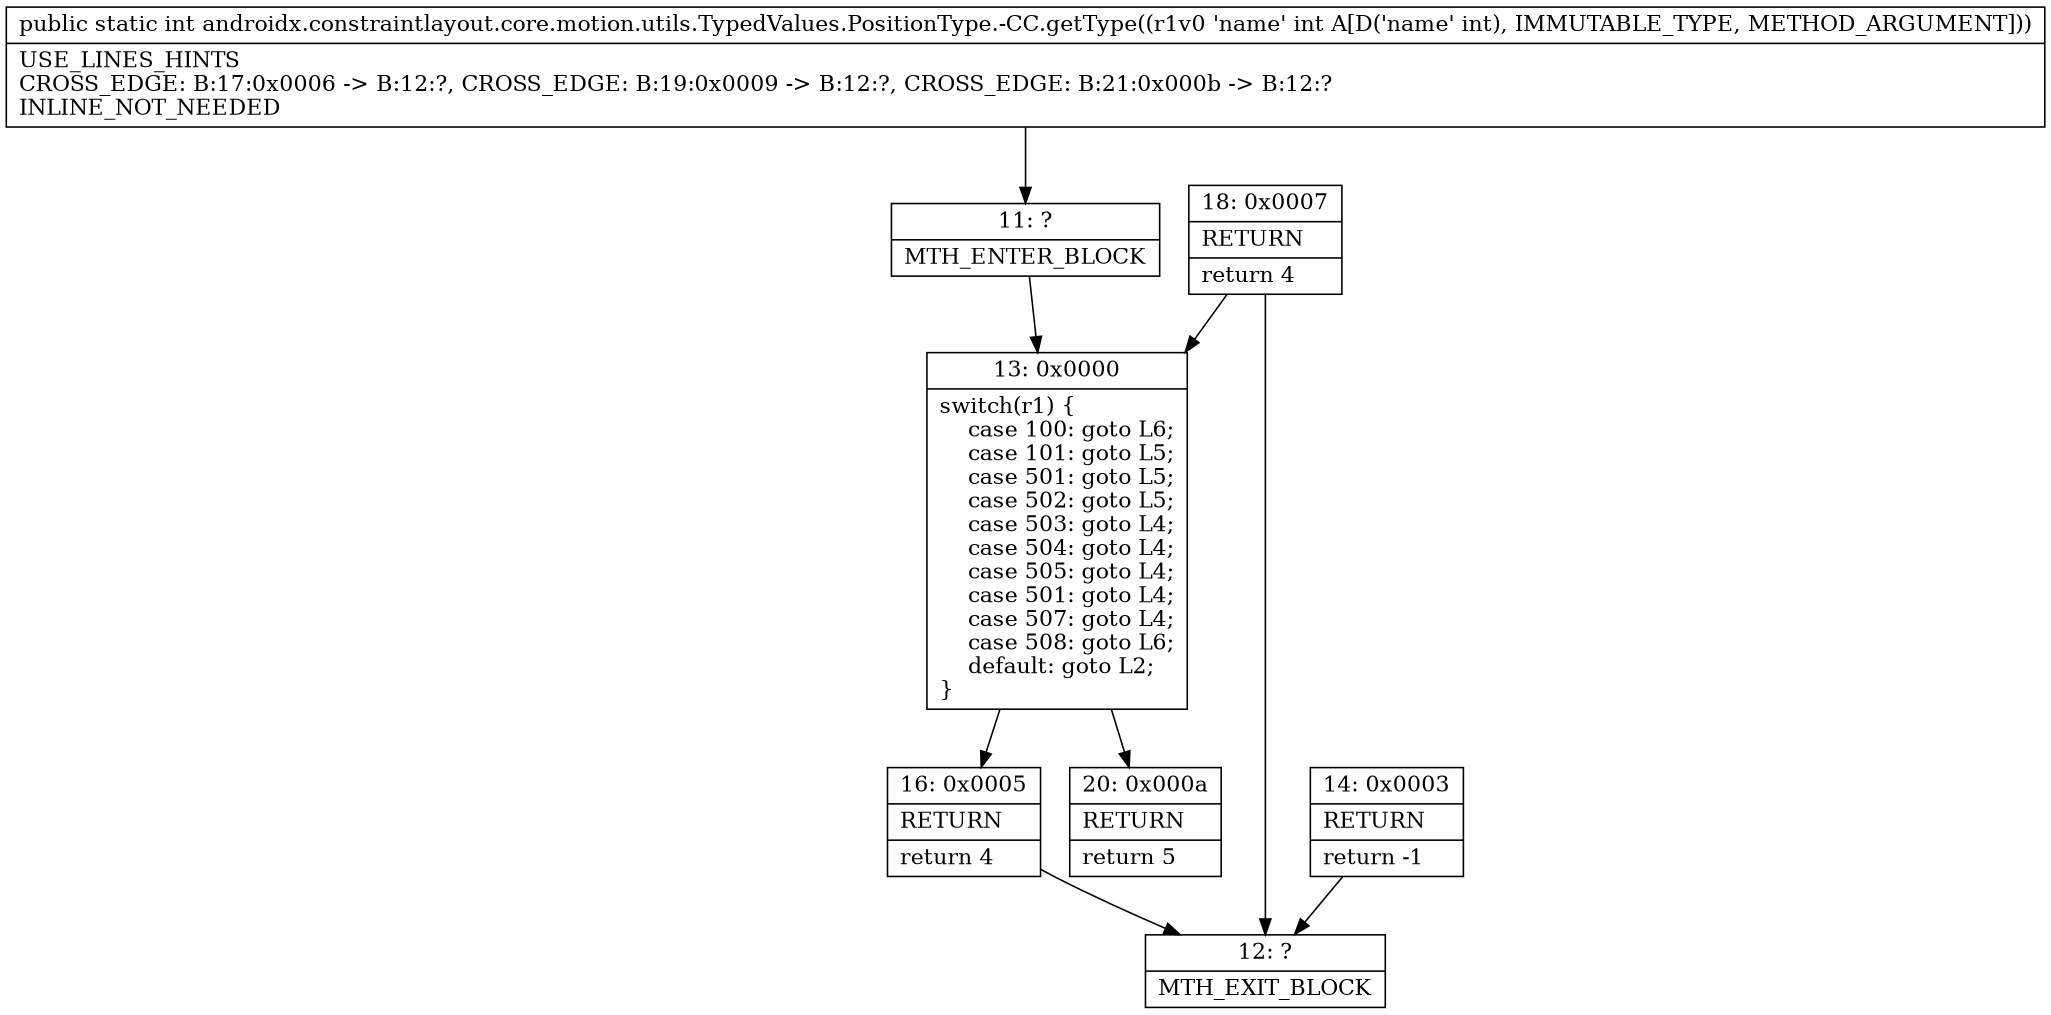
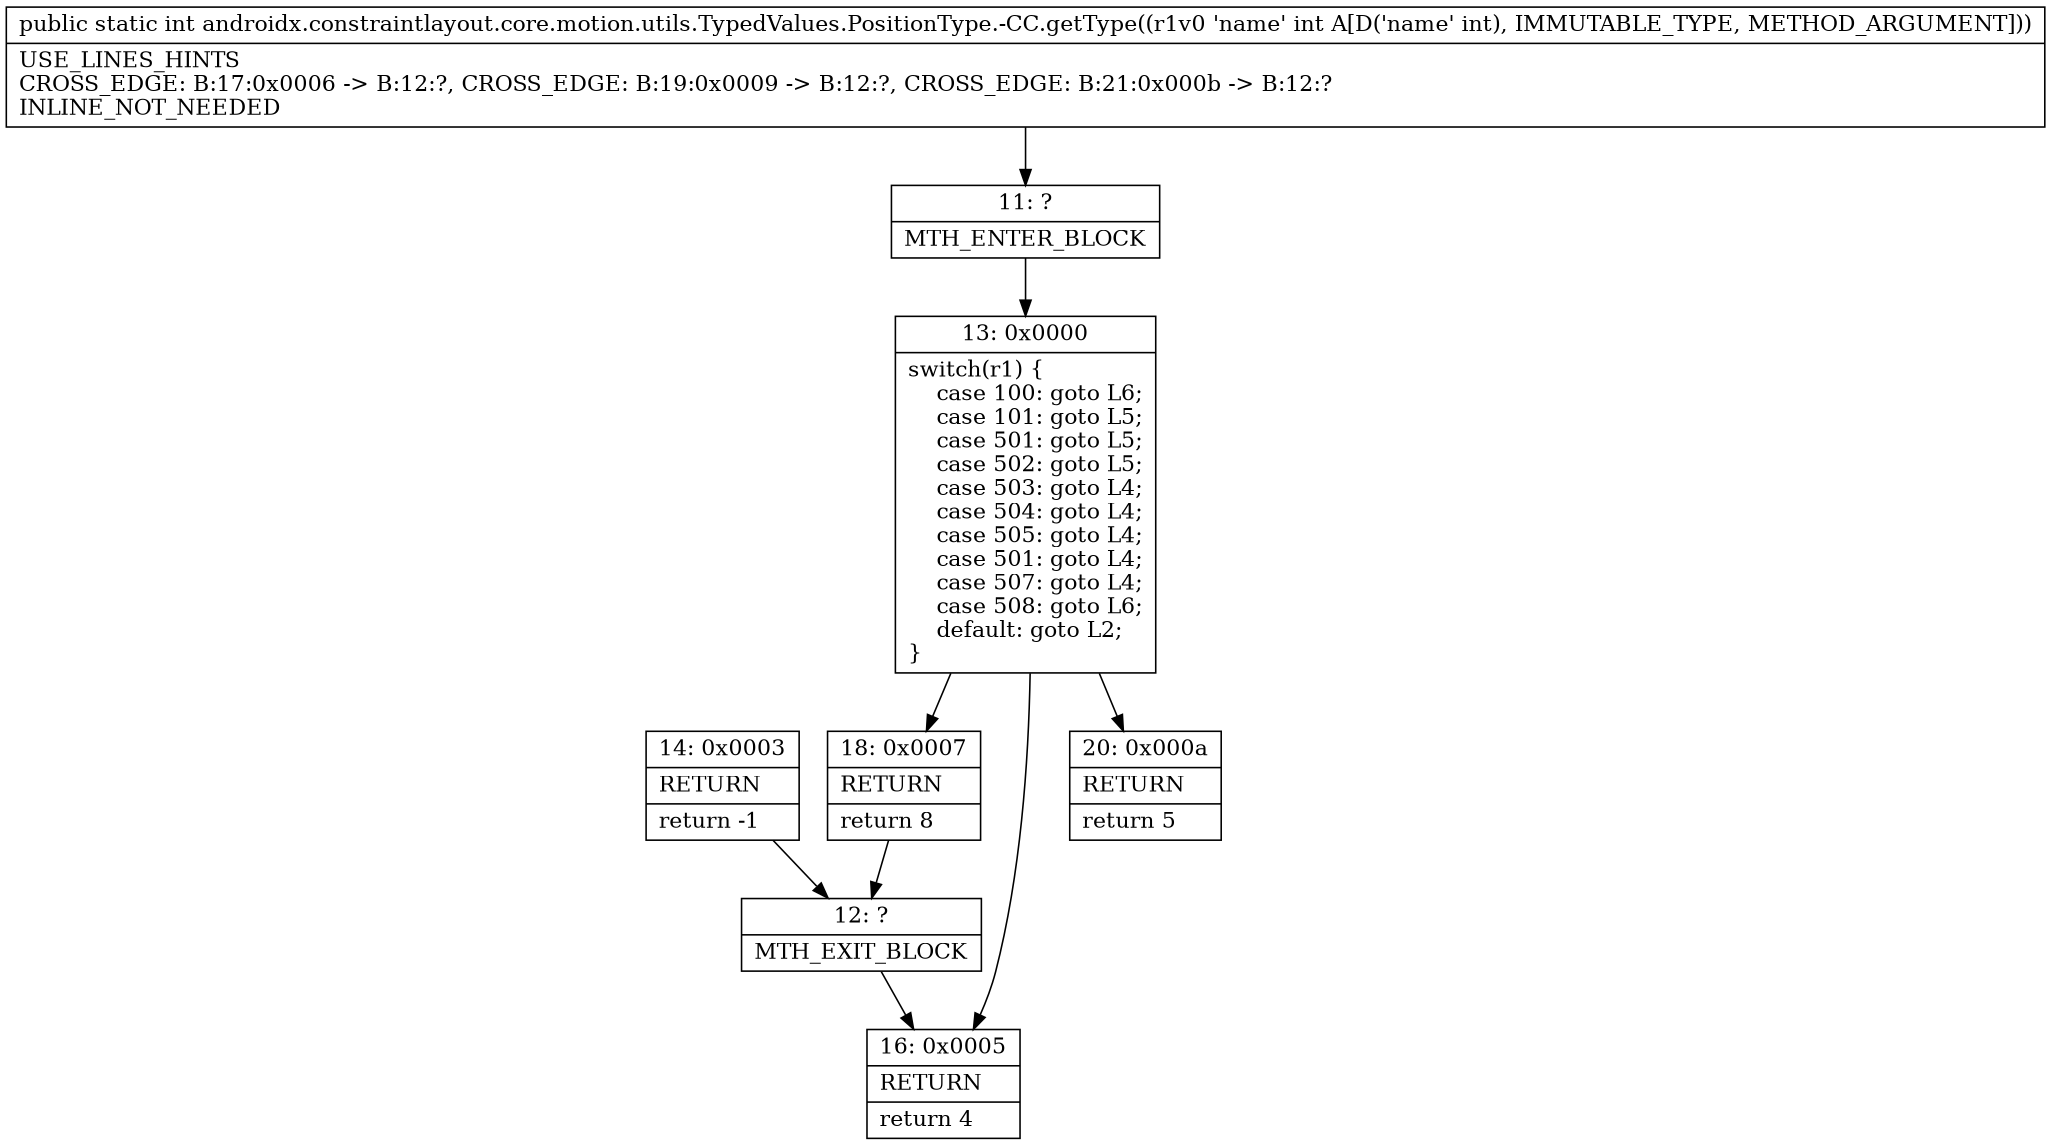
node "18: 0x0007": text "return 4" -> "return 8"
edge "18: 0x0007" -> "13: 0x0000": reversed
edge "16: 0x0005" -> "12: ?": reversed
